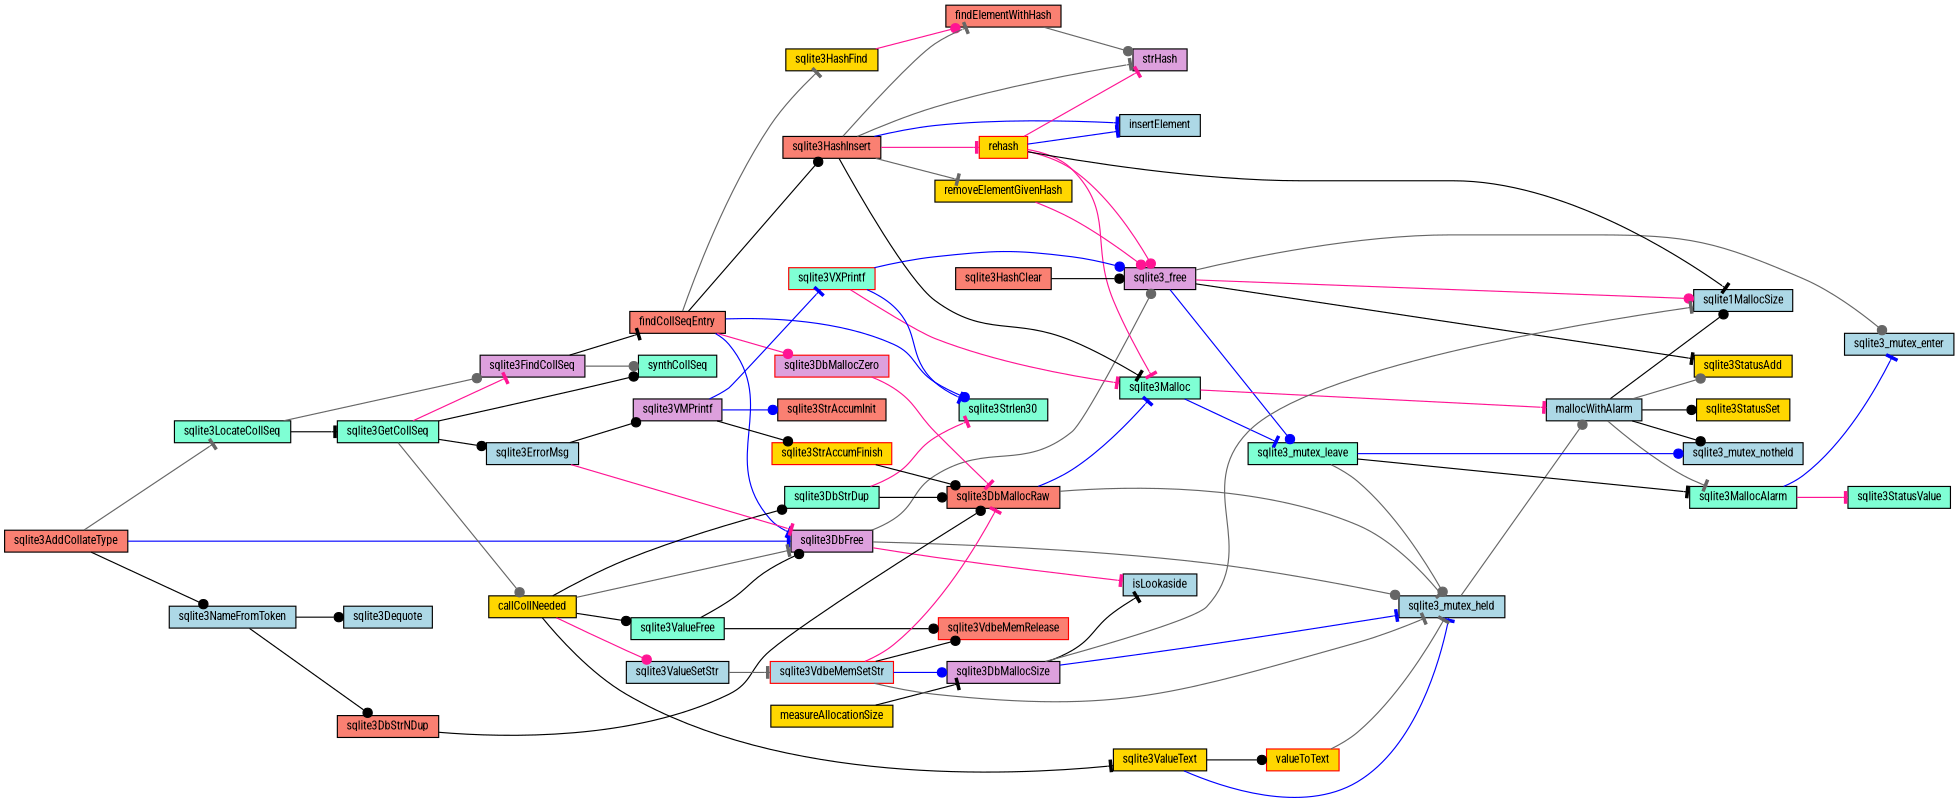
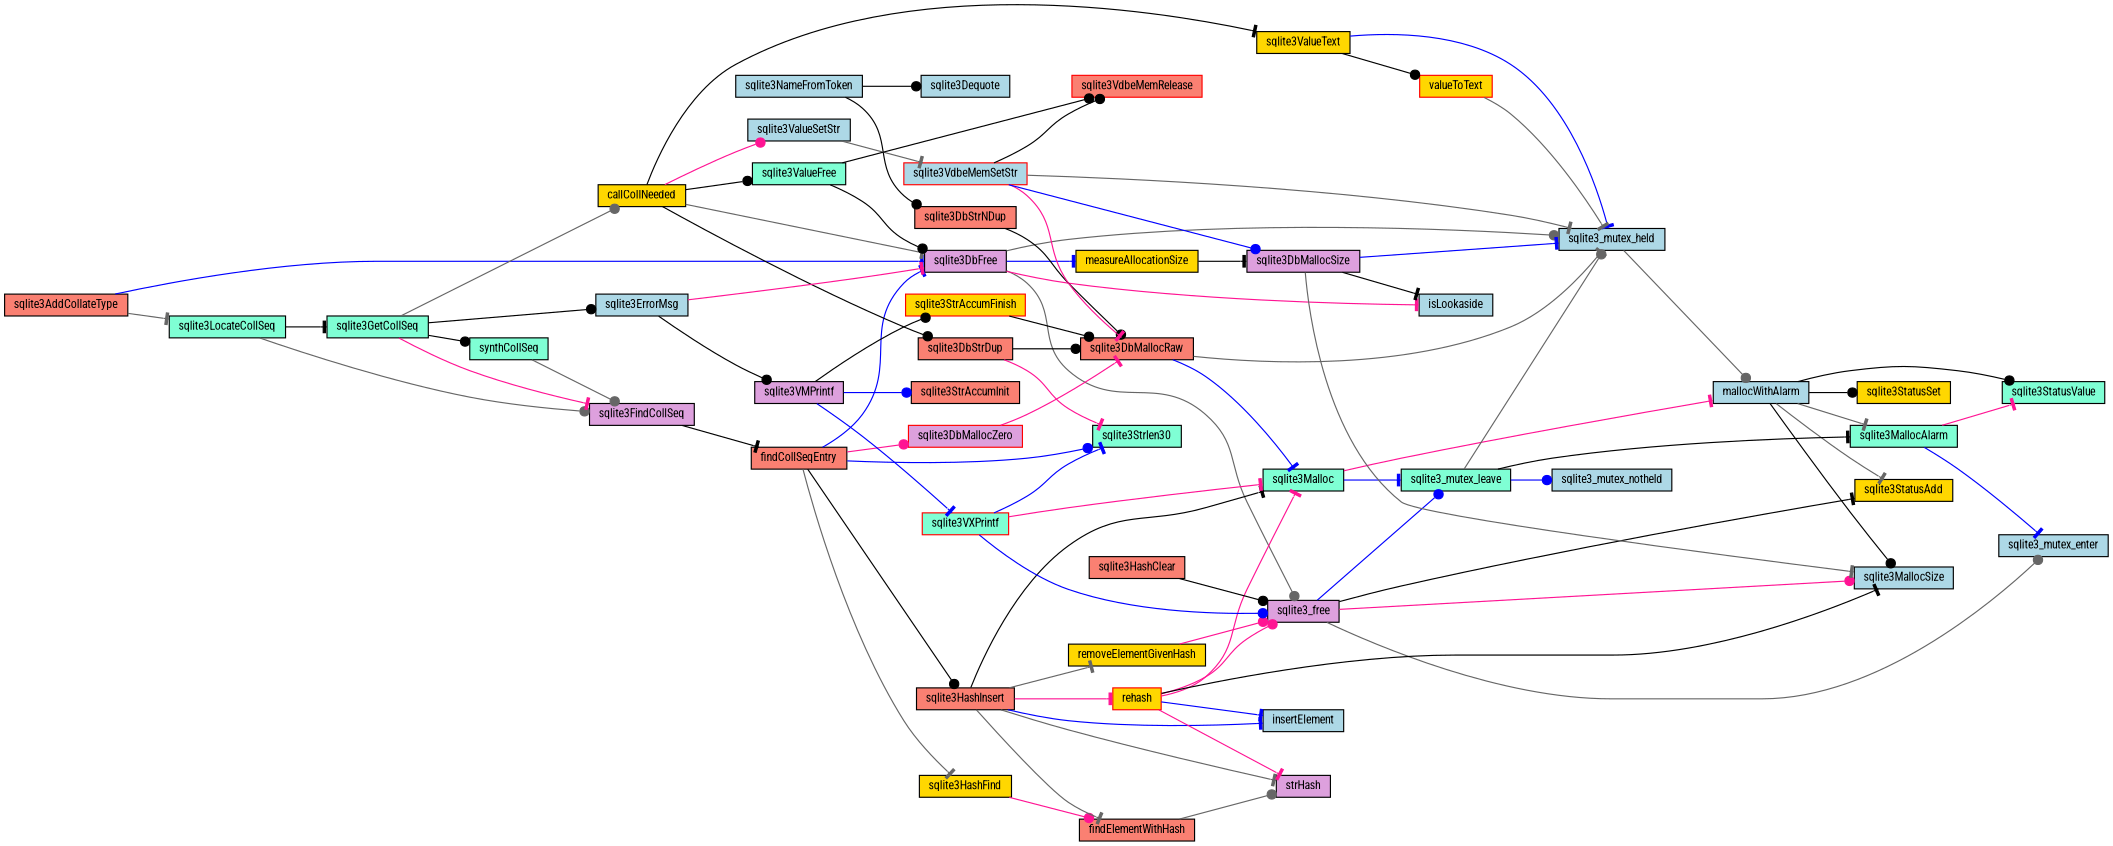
edge "sqlite3DbFree" -> "measureAllocationSize": added
node "sqlite1MallocSize": label "sqlite1MallocSize" -> "sqlite3MallocSize"
edge "sqlite3FindCollSeq" -> "synthCollSeq": reversed
edge "mallocWithAlarm" -> "sqlite3StatusAdd": arrowhead dot -> tee
edge "mallocWithAlarm" -> "sqlite3_mutex_notheld": now "mallocWithAlarm" -> "sqlite3StatusValue"
node "sqlite3DbStrDup": fillcolor aquamarine -> salmon
edge "sqlite3AddCollateType" -> "sqlite3NameFromToken": removed
